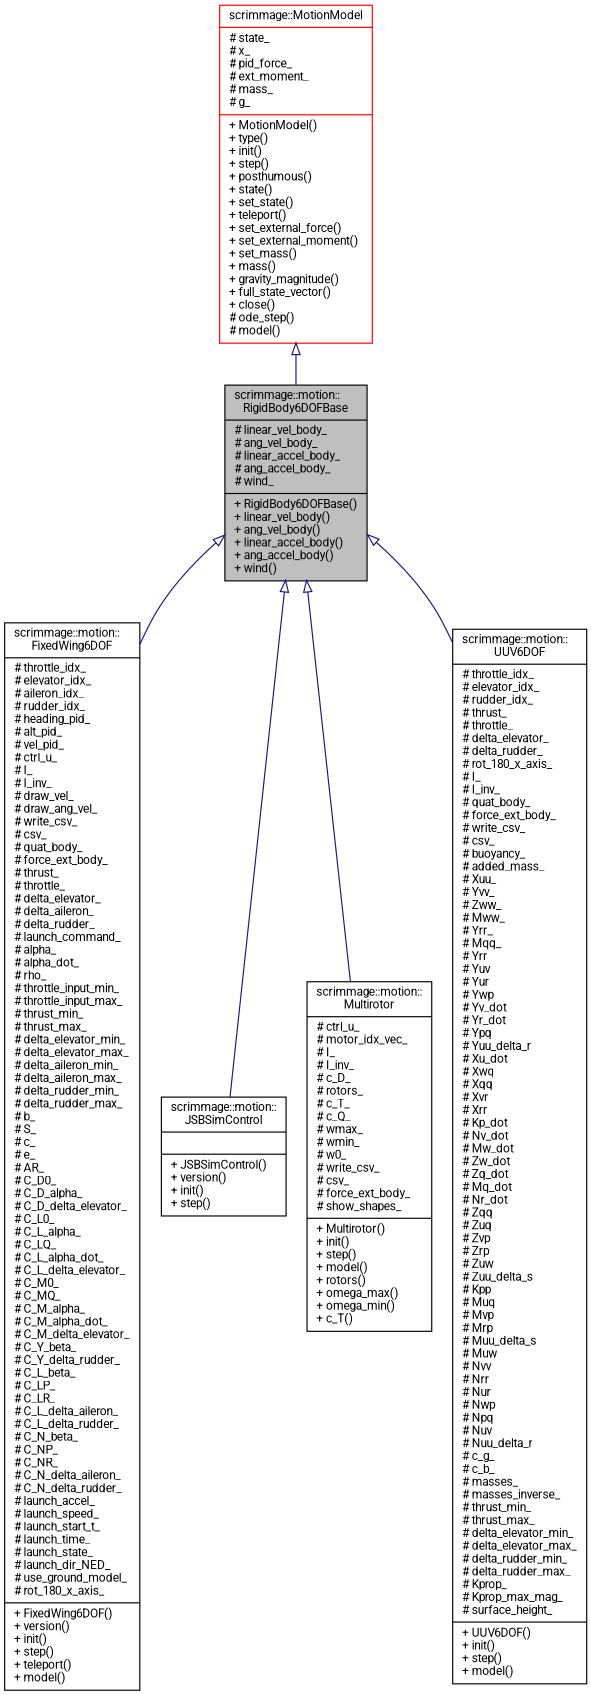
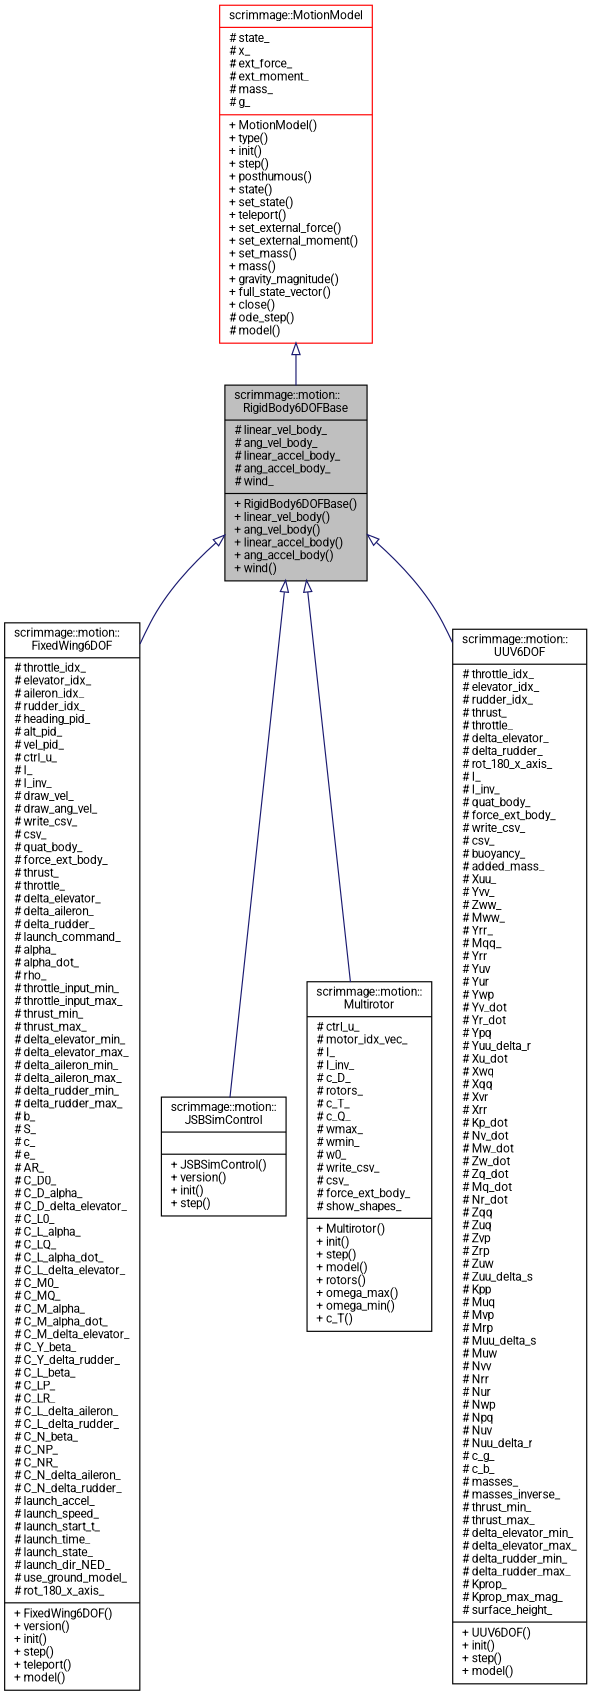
node "scrimmage::MotionModel": text "# pid_force_" -> "# ext_force_"
